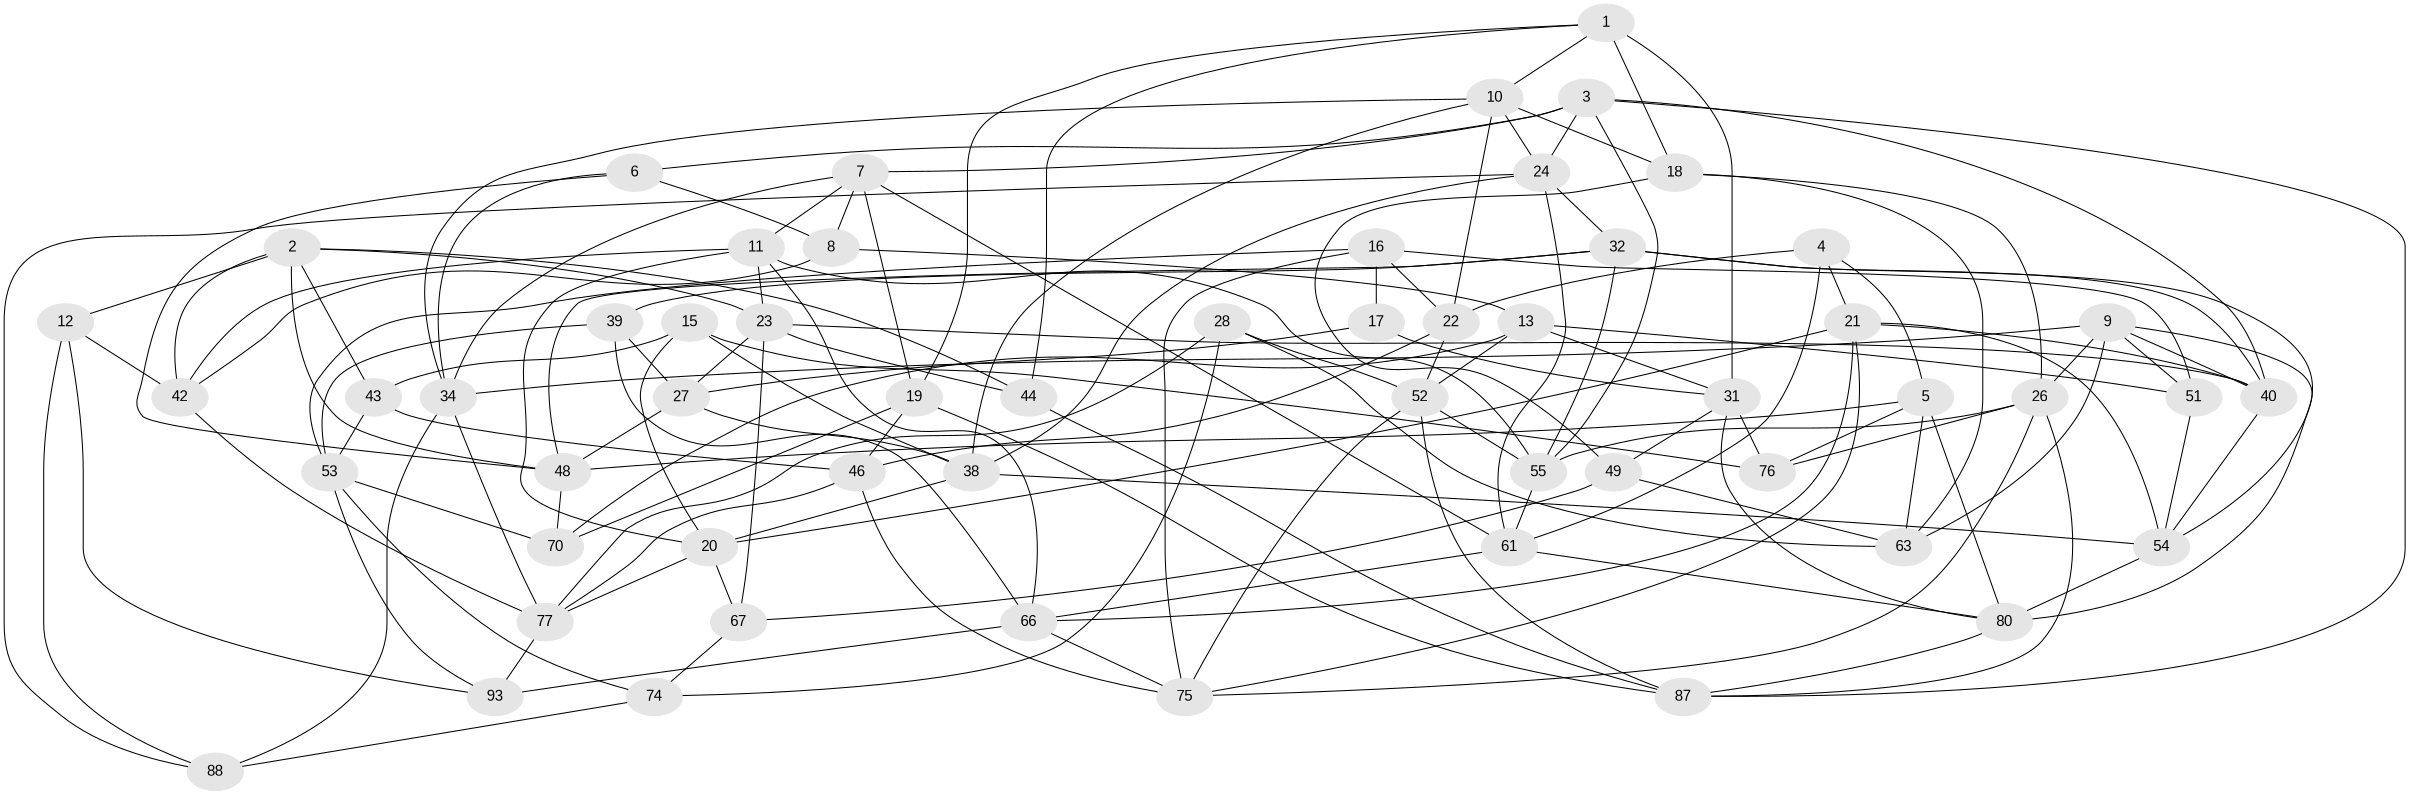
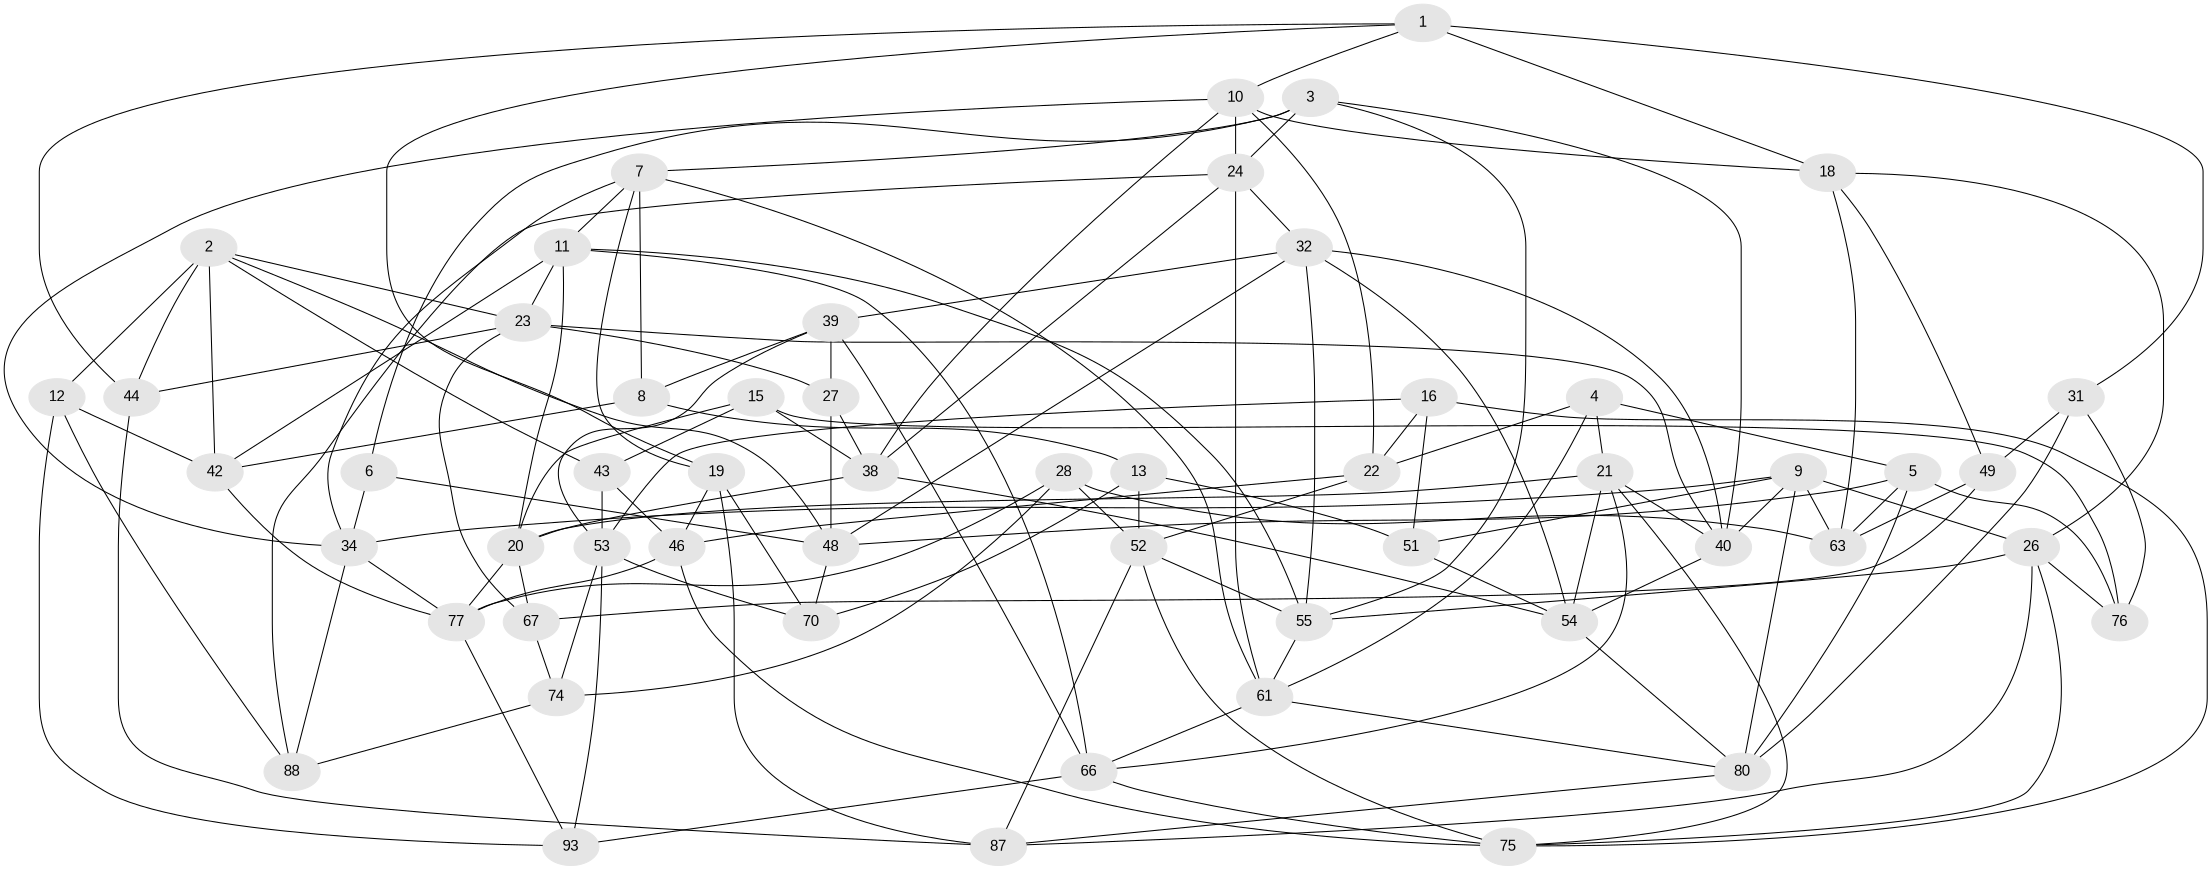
edge "6" -- "8": now "39" -- "8"
node "17": removed
edge "3" -- "87": removed
edge "13" -- "31": removed
